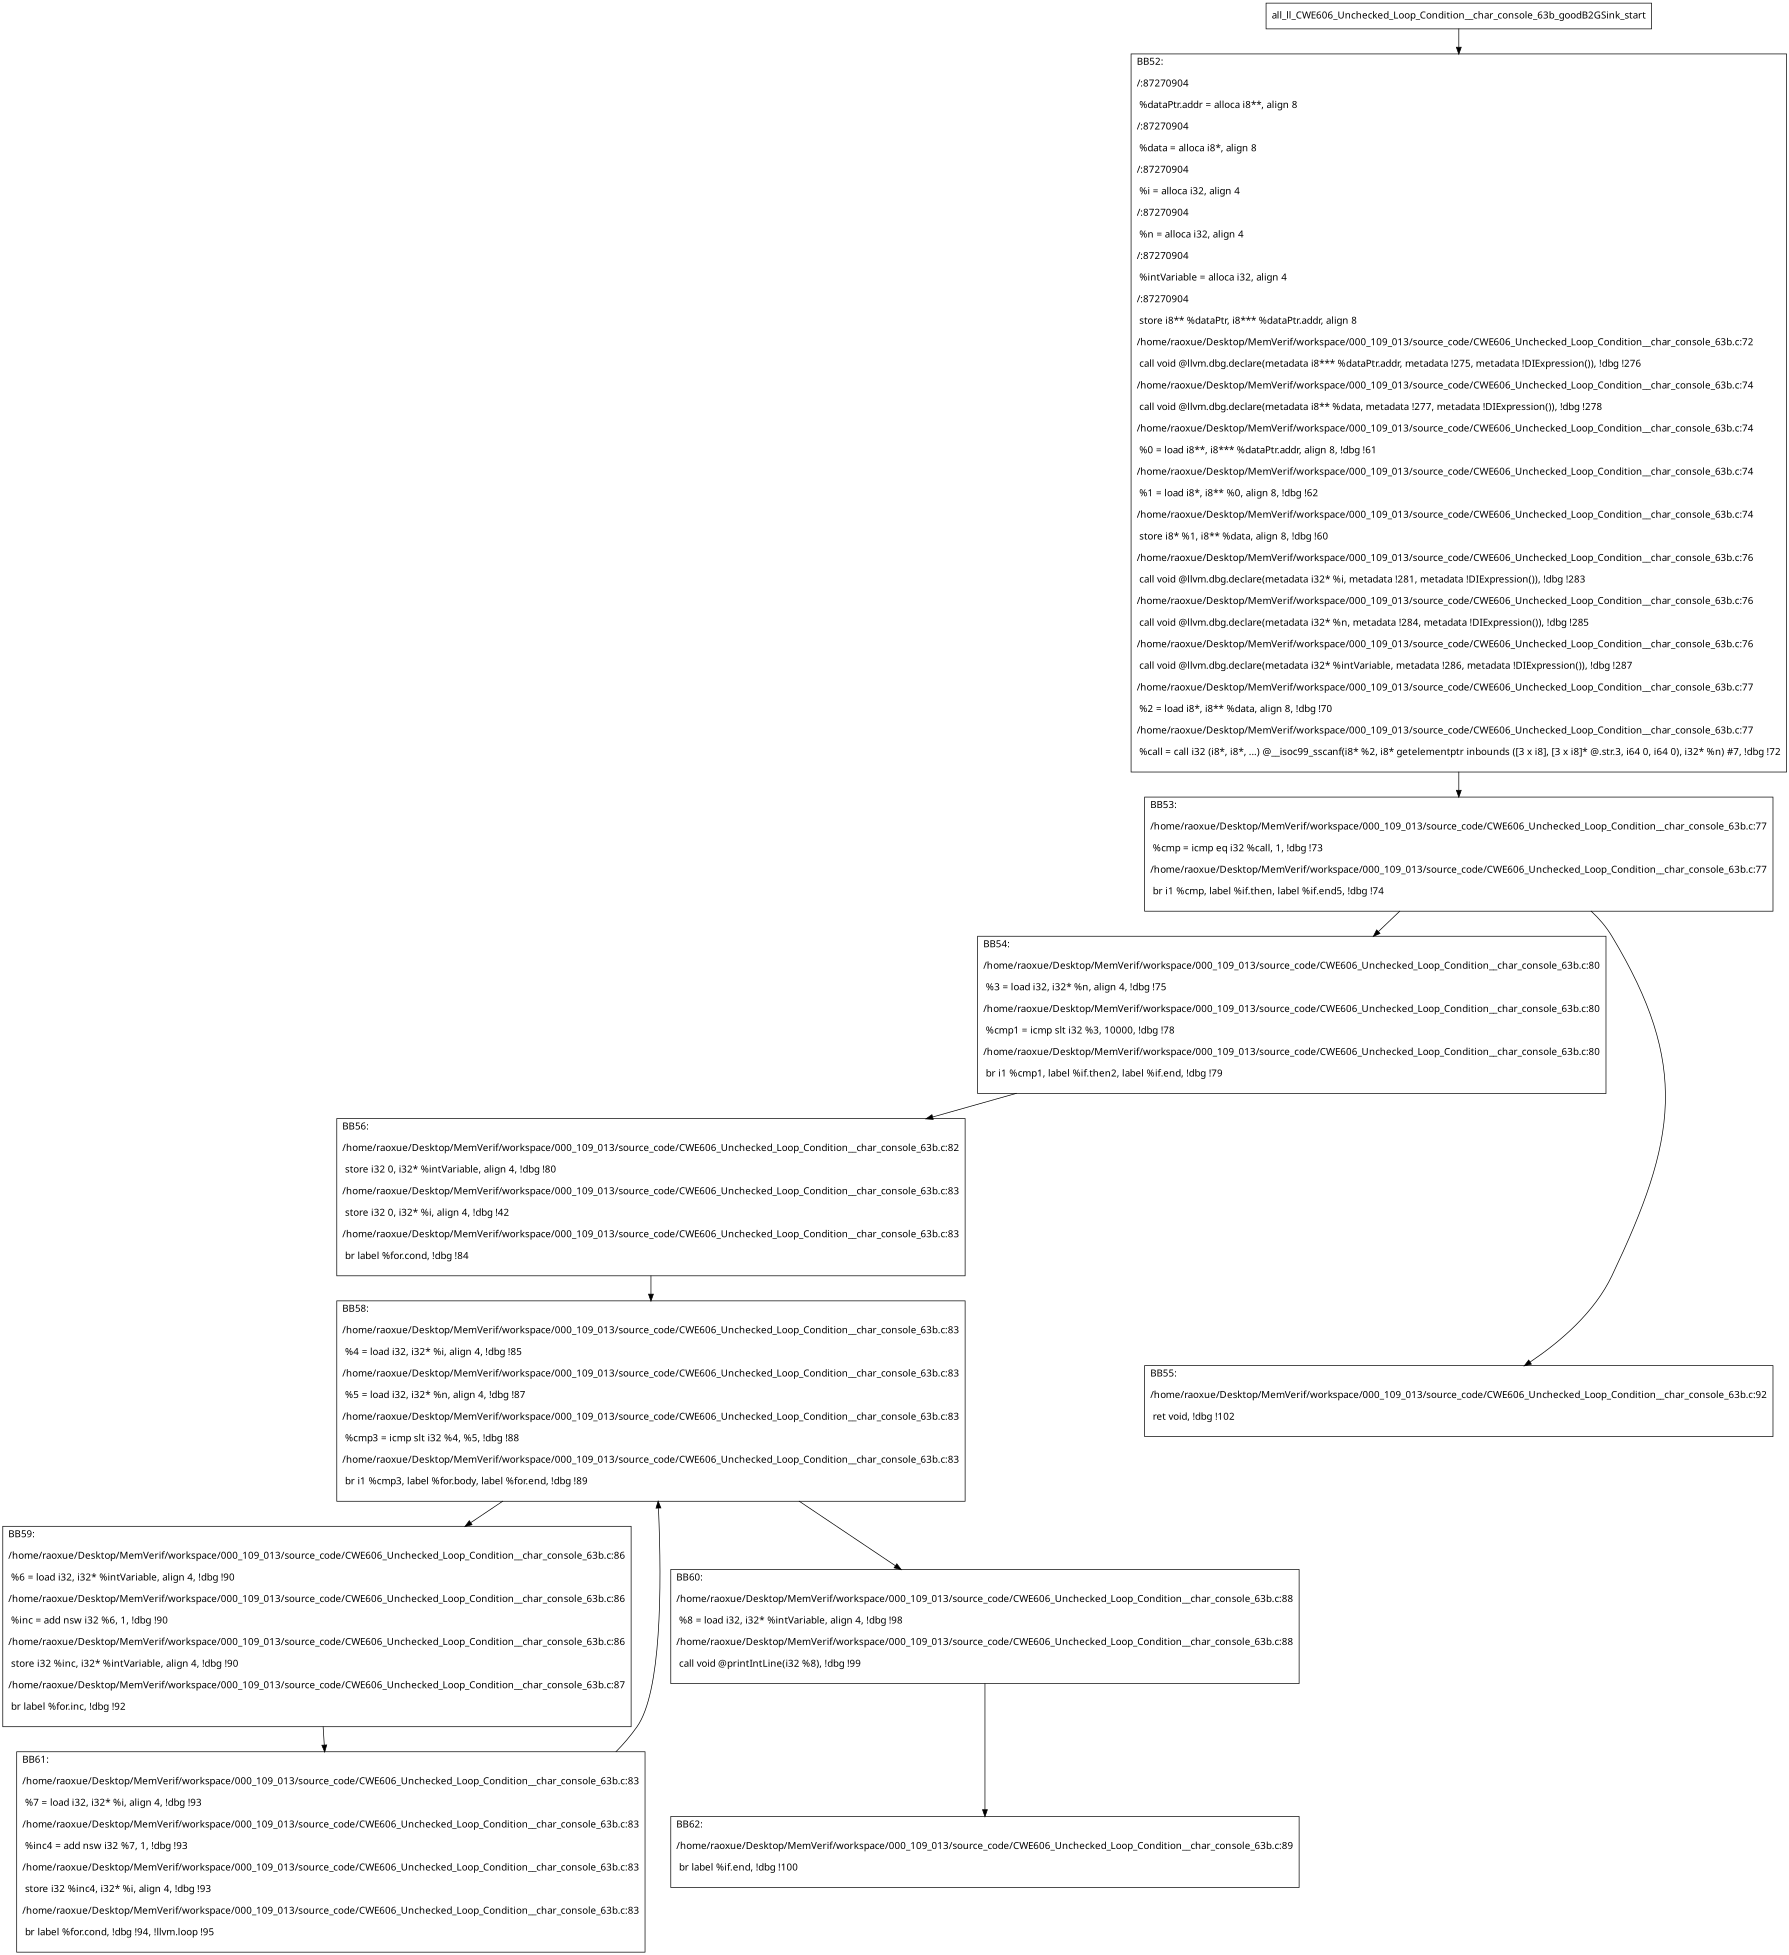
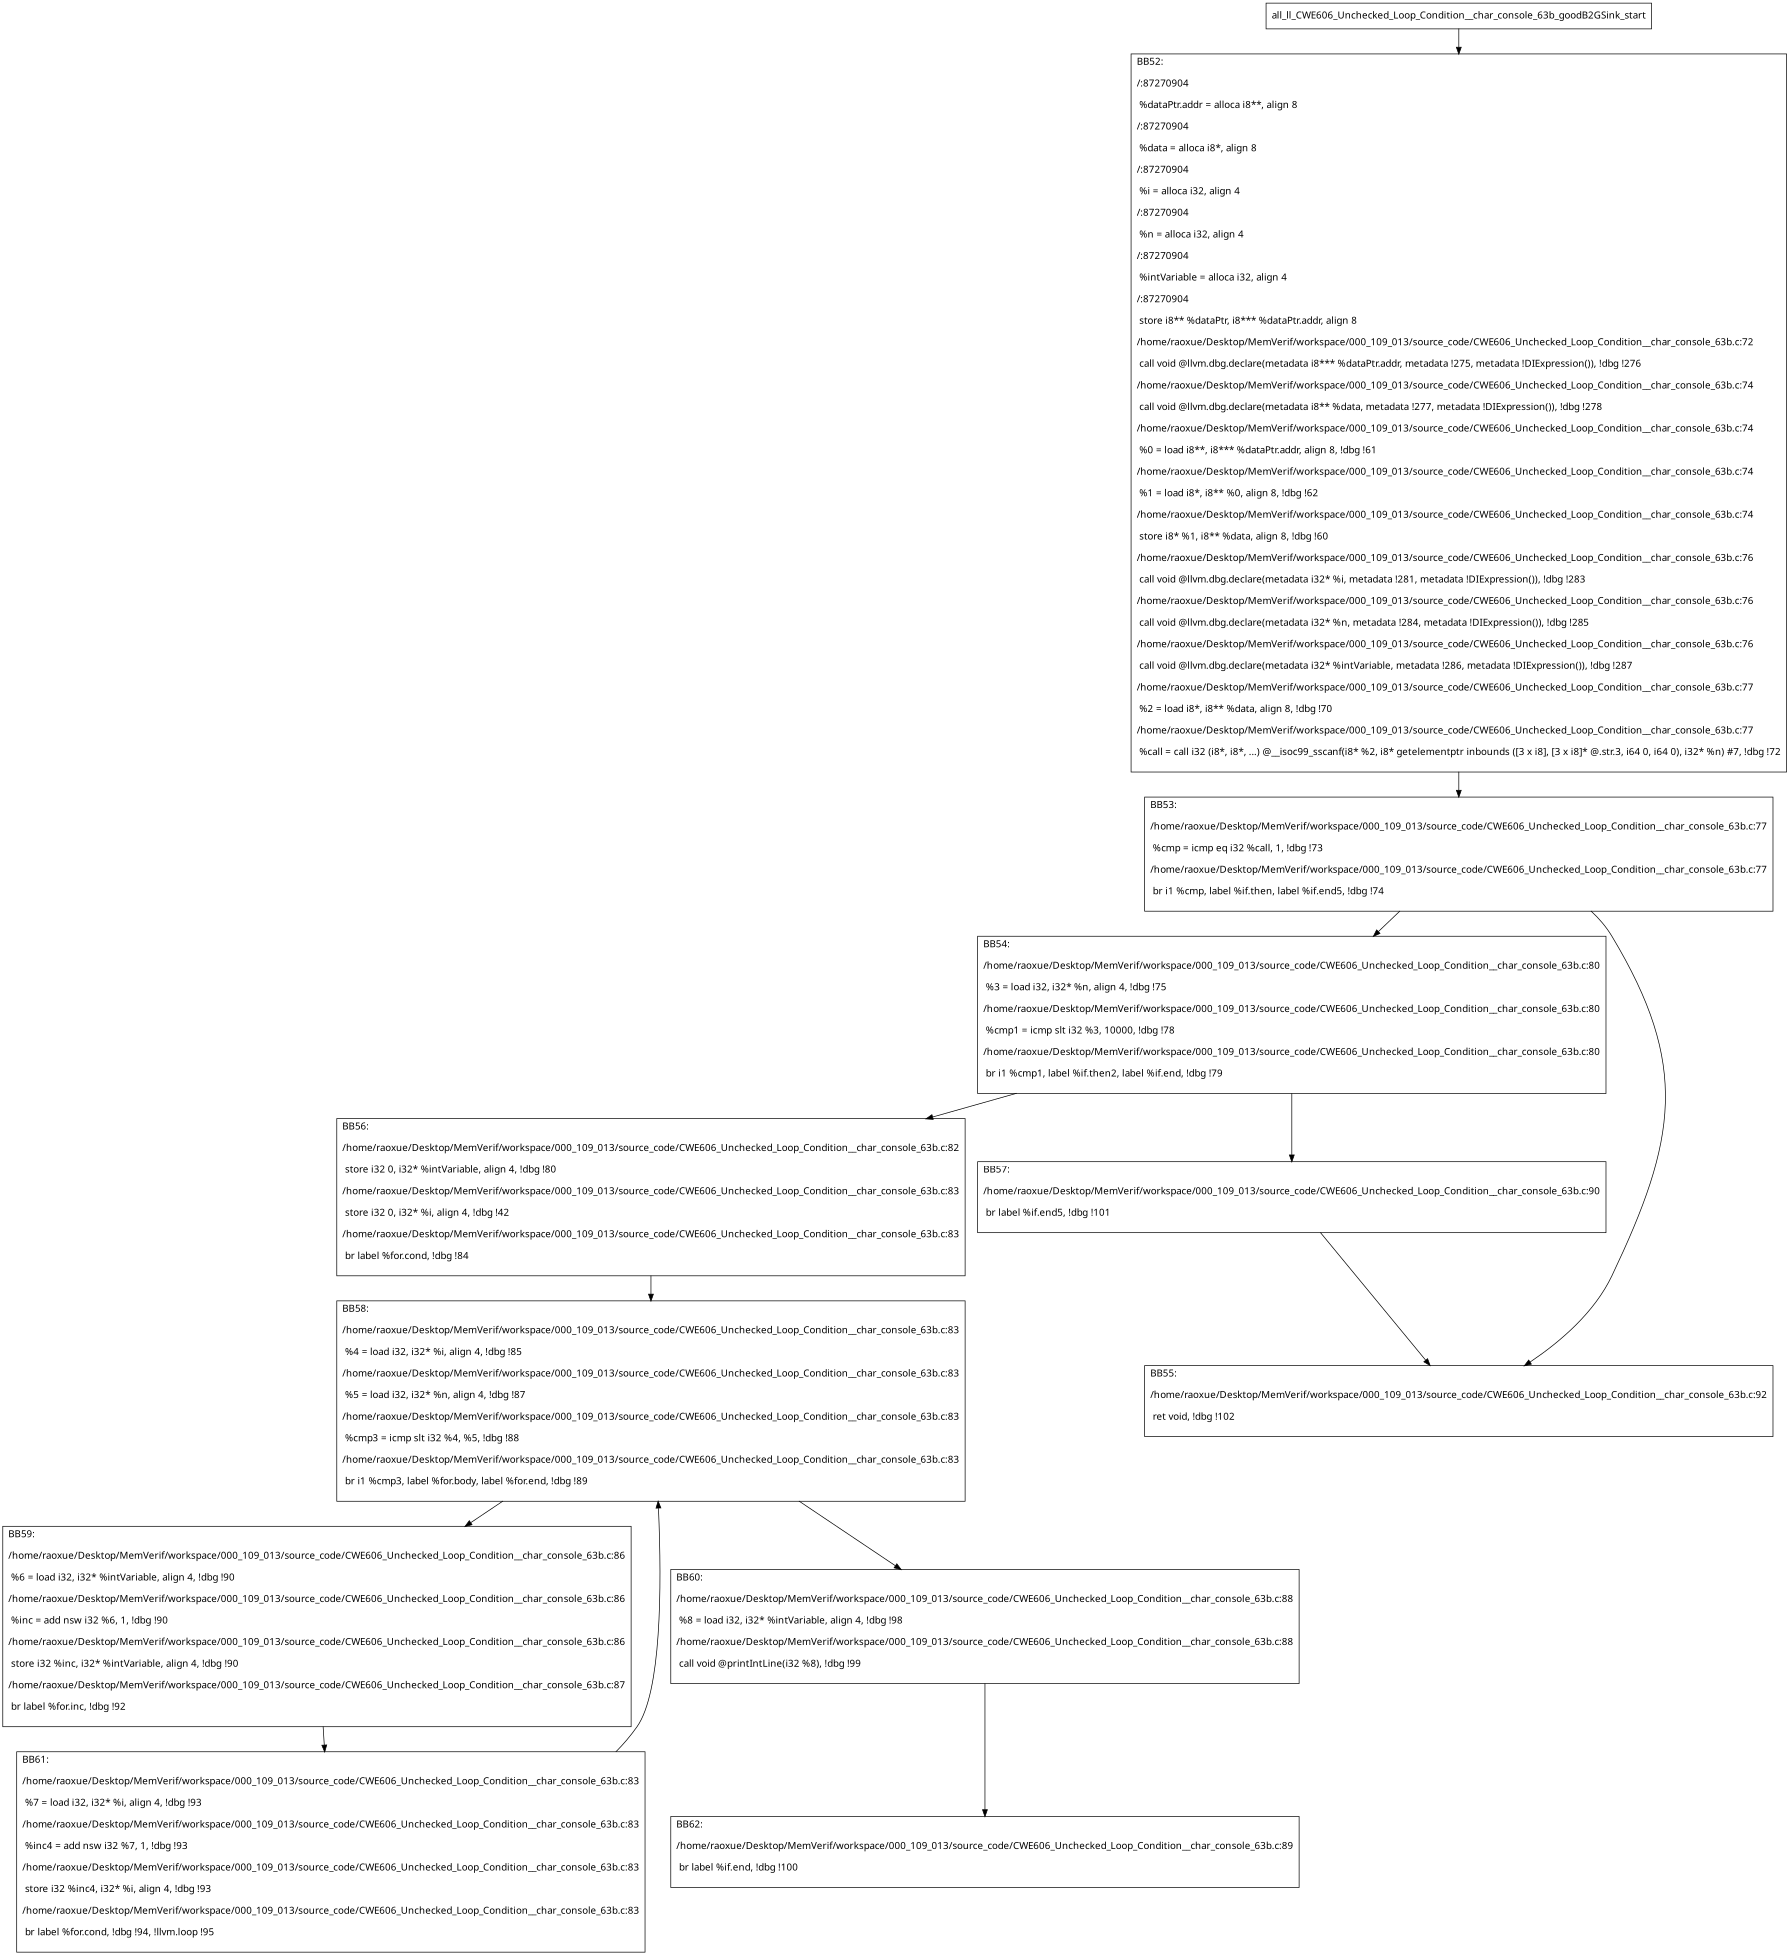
node "BB57:": added
